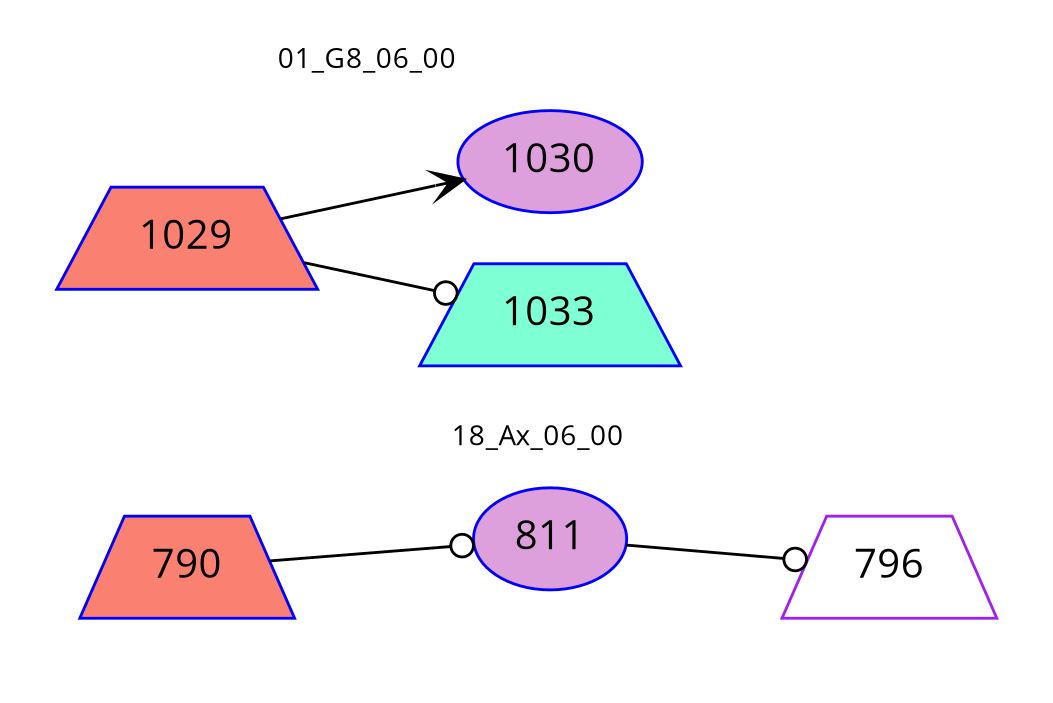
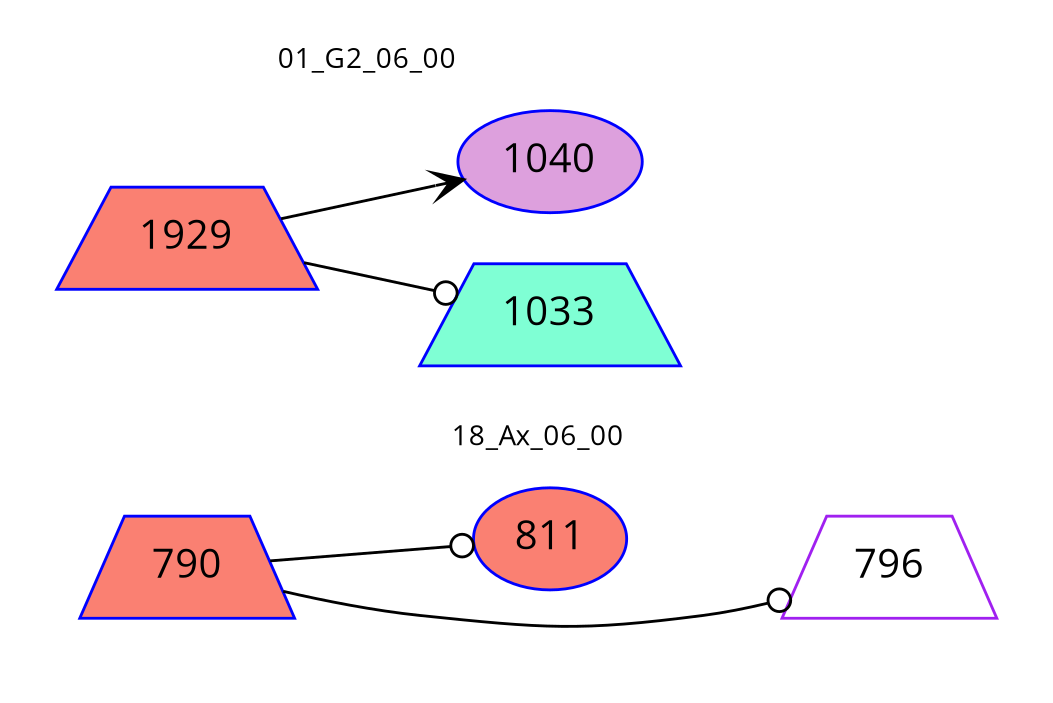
cluster "01_G8_06_00": label "01_G8_06_00" -> "01_G2_06_00"
node "1030": label "1030" -> "1040"
node "1029": label "1029" -> "1929"
node "811": fillcolor plum -> salmon
edge "811" -> "796": now "790" -> "796"
